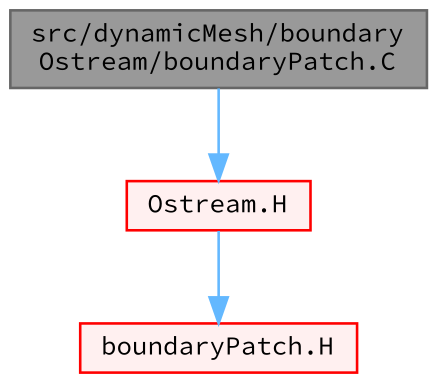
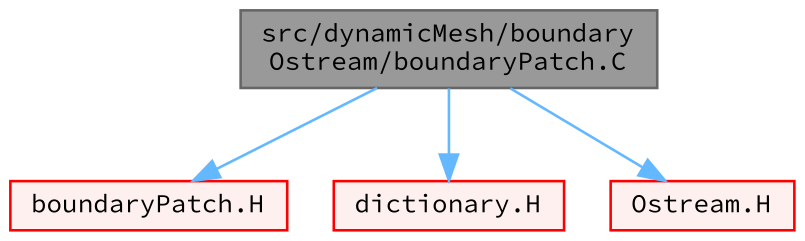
node "dictionary.H": added
edge "Ostream.H" -> "boundaryPatch.H": now "src/dynamicMesh/boundary Ostream/boundaryPatch.C" -> "boundaryPatch.H"
